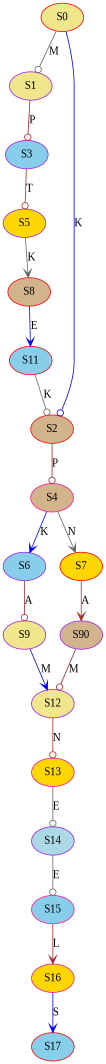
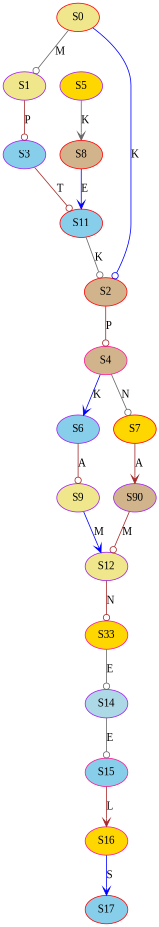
edge "S3" -> "S5": now "S3" -> "S11"
edge "S4" -> "S7": arrowhead vee -> odot
node "S13": label "S13" -> "S33"
